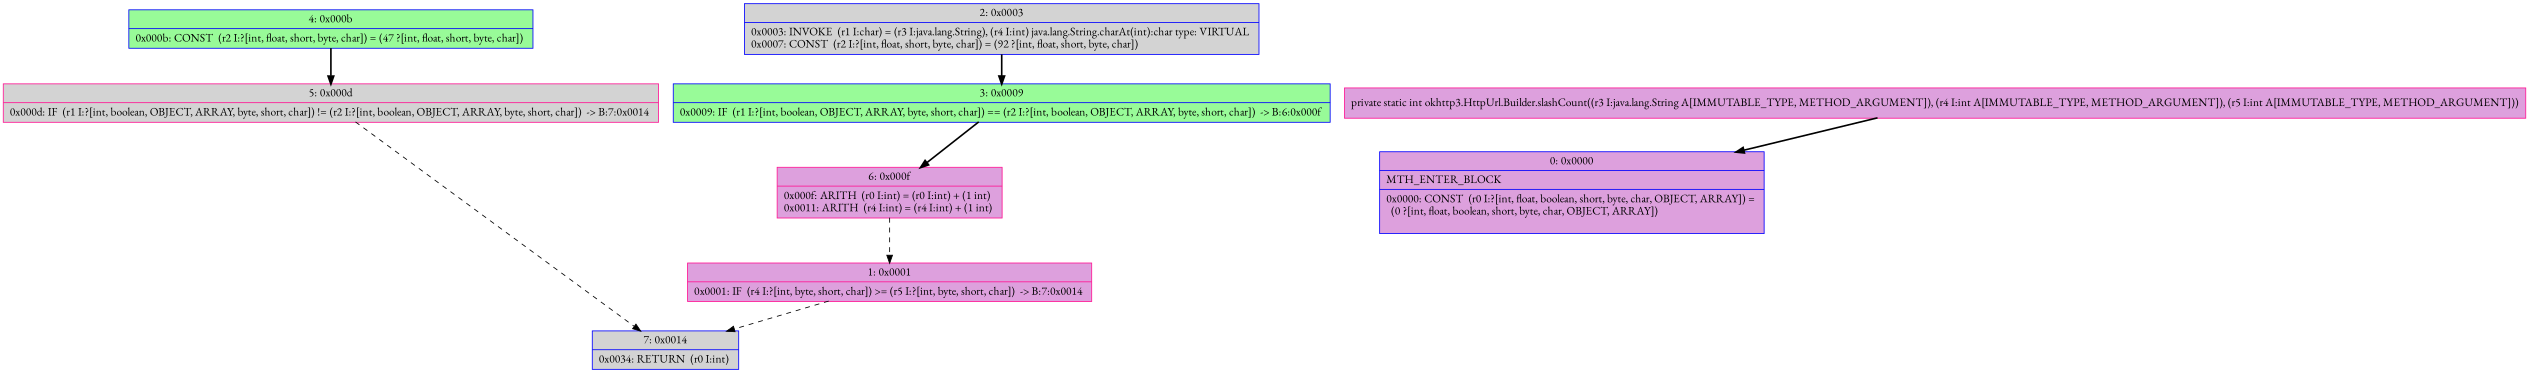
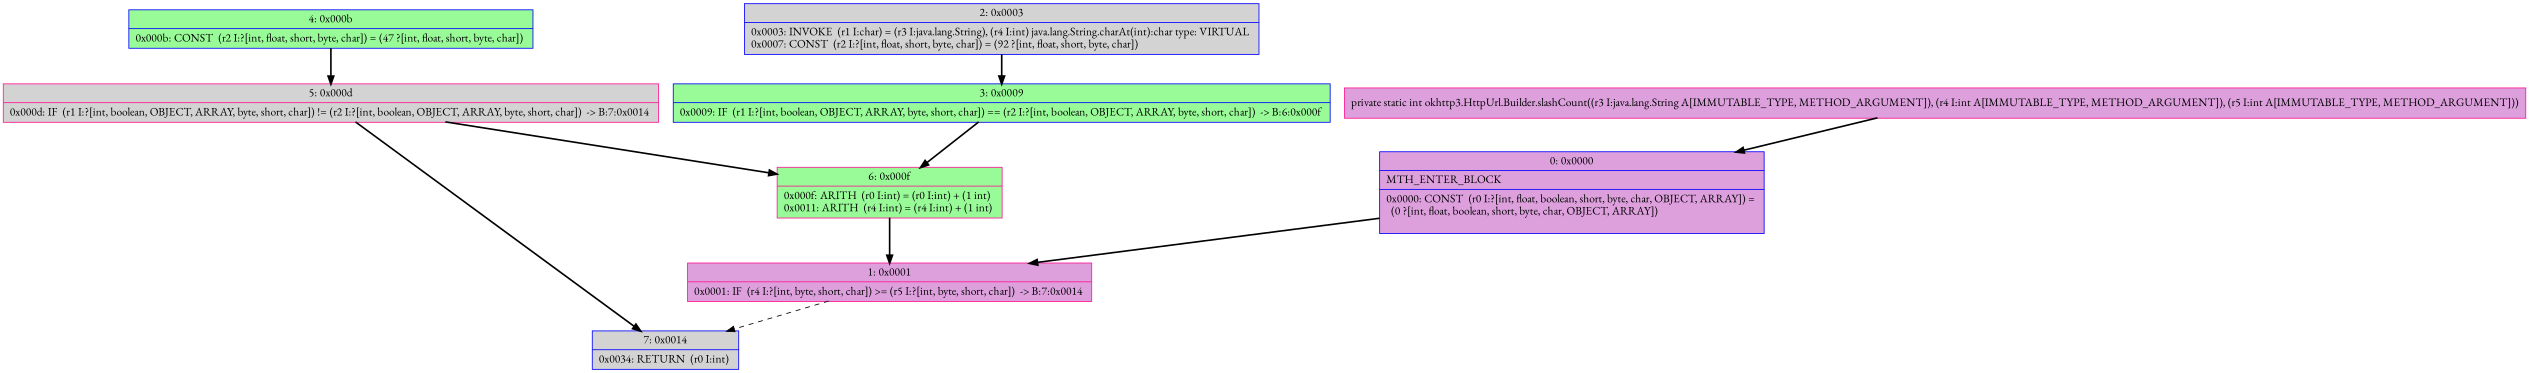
edge "5: 0x000d" -> "6: 0x000f": added
node "6: 0x000f": fillcolor plum -> palegreen
edge "5: 0x000d" -> "7: 0x0014": style dashed -> bold
edge "6: 0x000f" -> "1: 0x0001": style dashed -> bold
edge "0: 0x0000" -> "1: 0x0001": added
